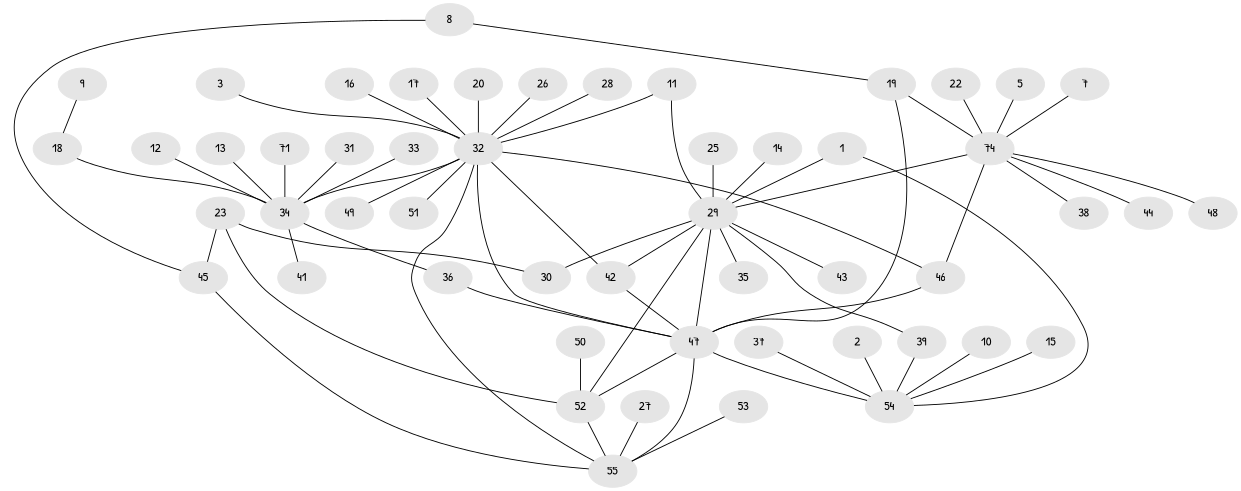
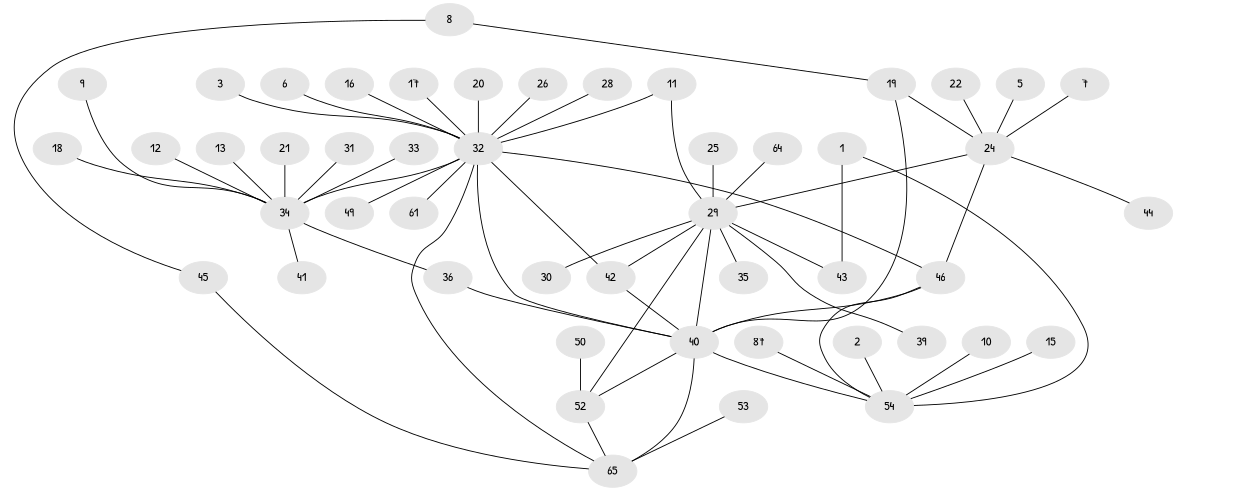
node "6": added
edge "9" -- "18": now "9" -- "34"
node "71": label "71" -> "21"
node "14": label "14" -> "64"
node "74": label "74" -> "24"
edge "1" -- "29": now "1" -- "43"
node "23": removed
node "51": label "51" -> "61"
node "38": removed
node "48": removed
node "47": label "47" -> "40"
node "37": label "37" -> "87"
edge "39" -- "54": now "46" -- "54"
node "27": removed
node "55": label "55" -> "65"
